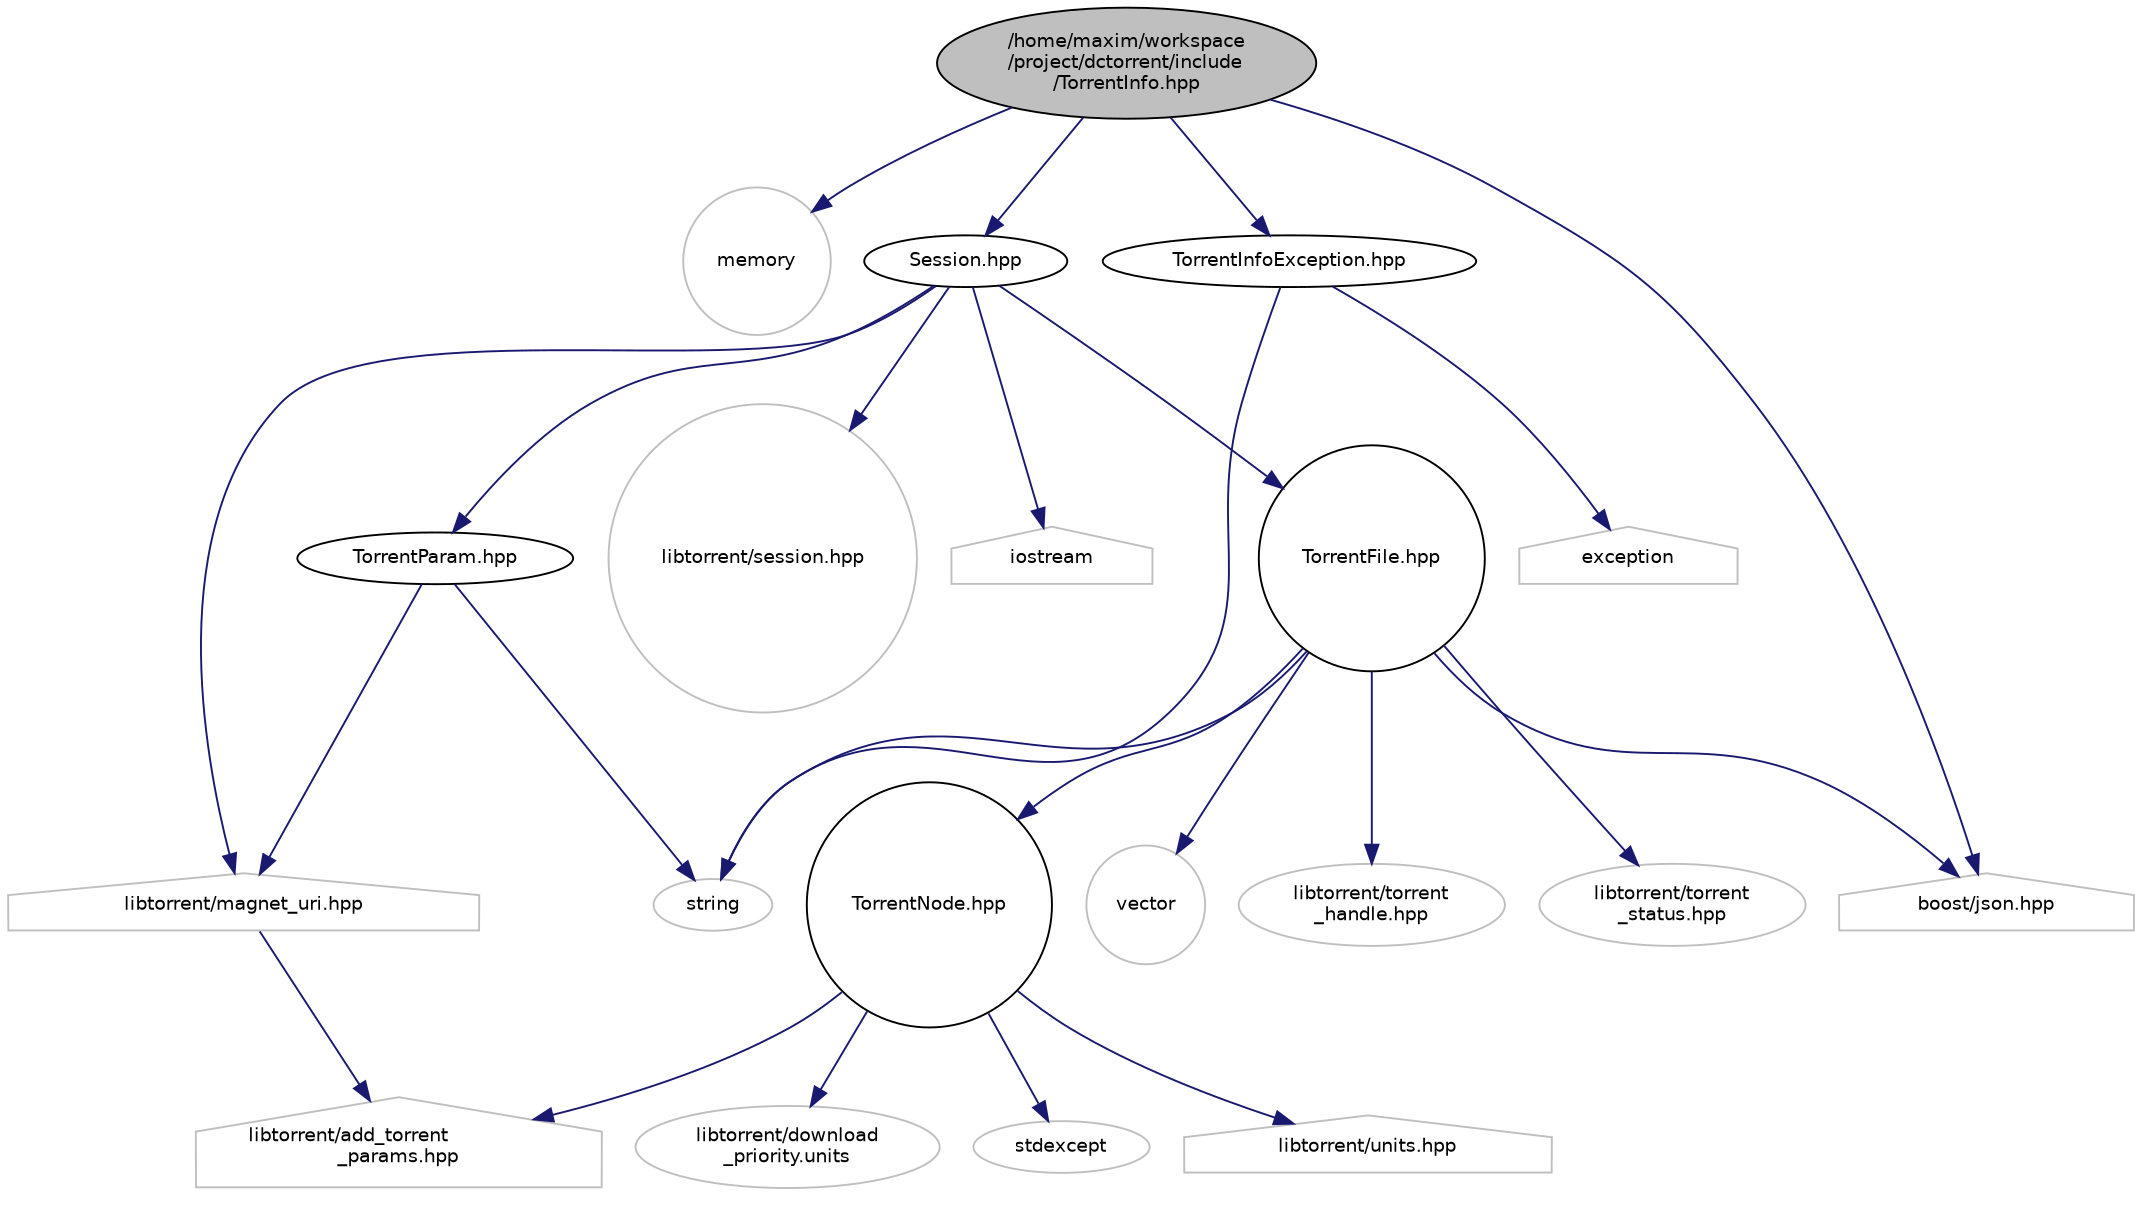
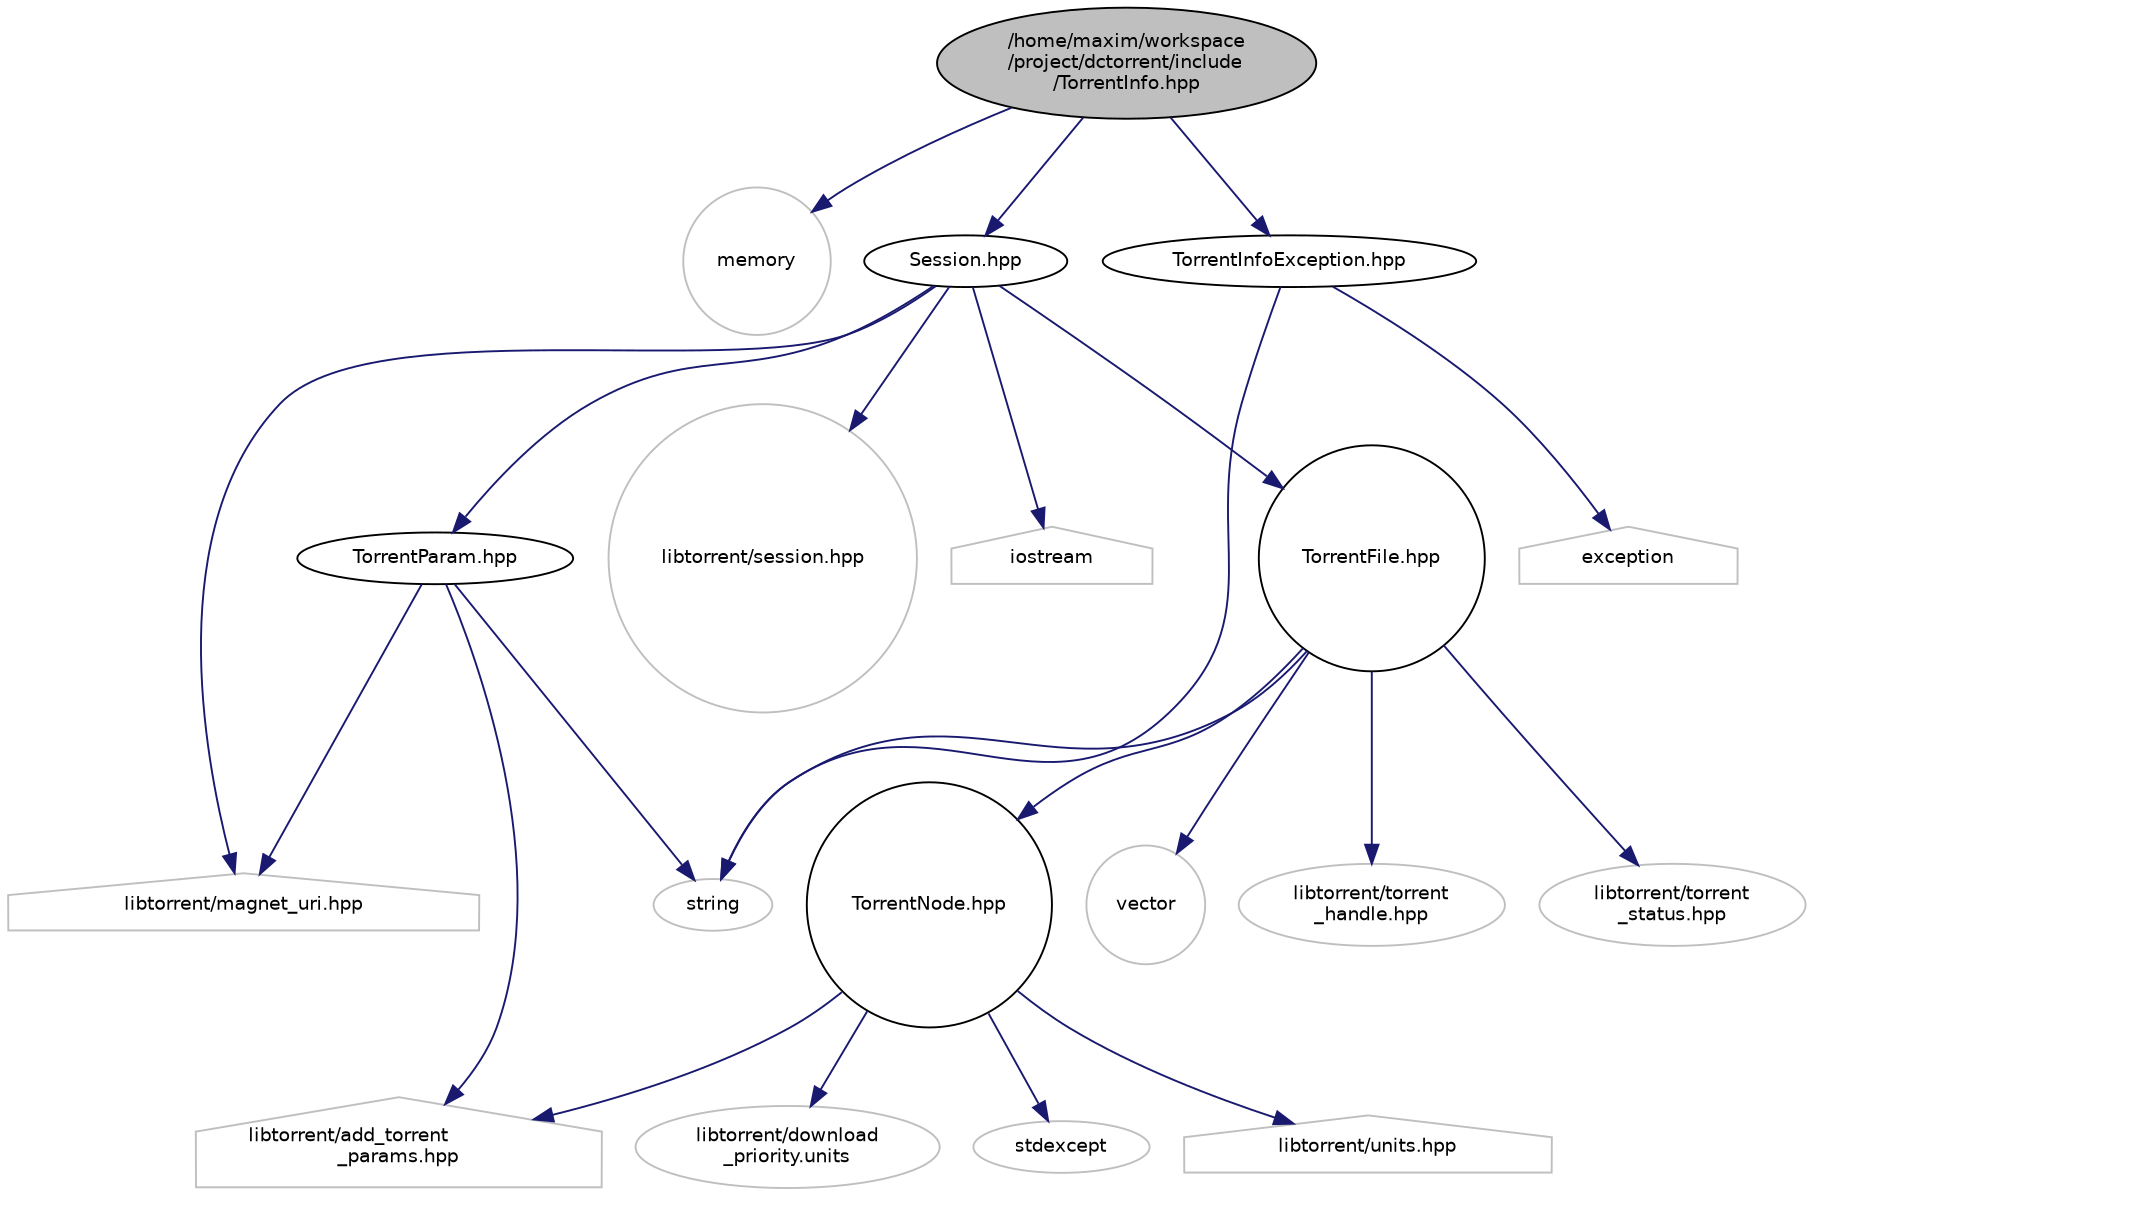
node "boost/json.hpp": removed
edge "libtorrent/magnet_uri.hpp" -> "libtorrent/add_torrent _params.hpp": now "TorrentParam.hpp" -> "libtorrent/add_torrent _params.hpp"
